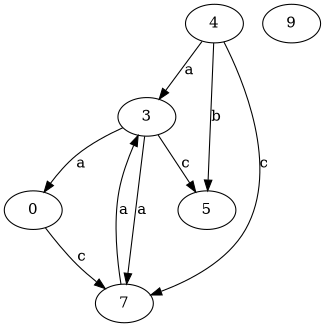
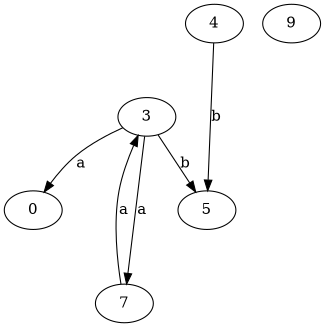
edge "4" -> "3": removed, label "a"
edge "3" -> "5": label "c" -> "b"
edge "4" -> "7": removed, label "c"
edge "0" -> "7": removed, label "c"
